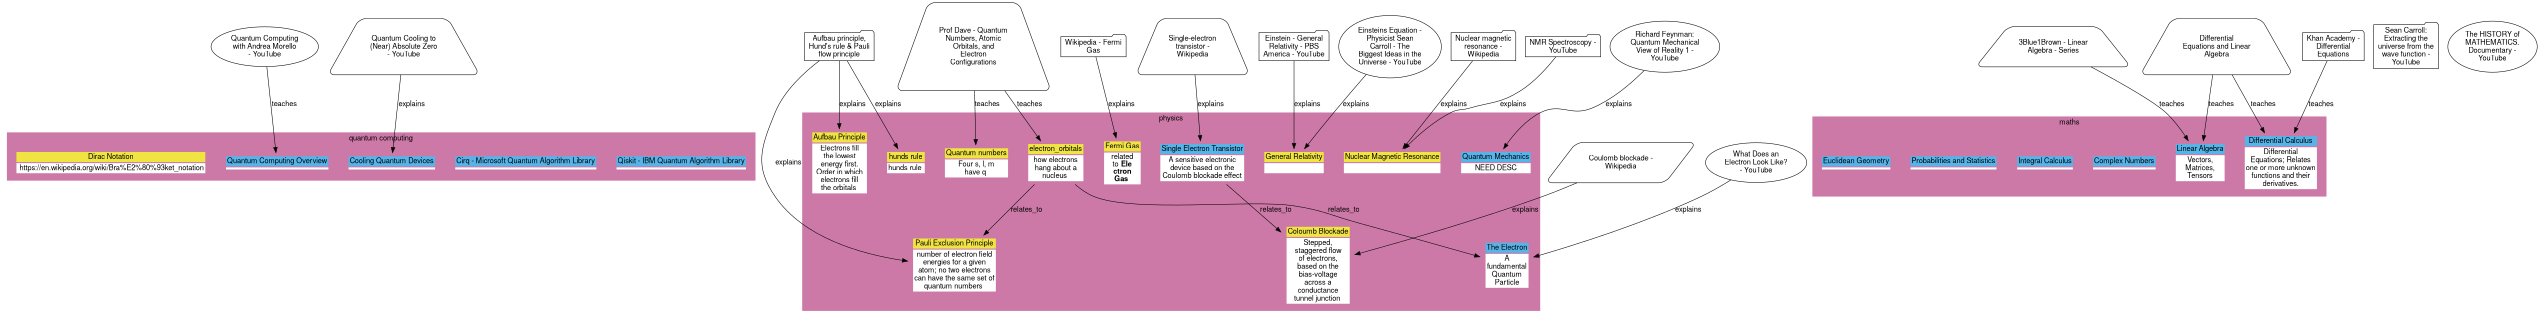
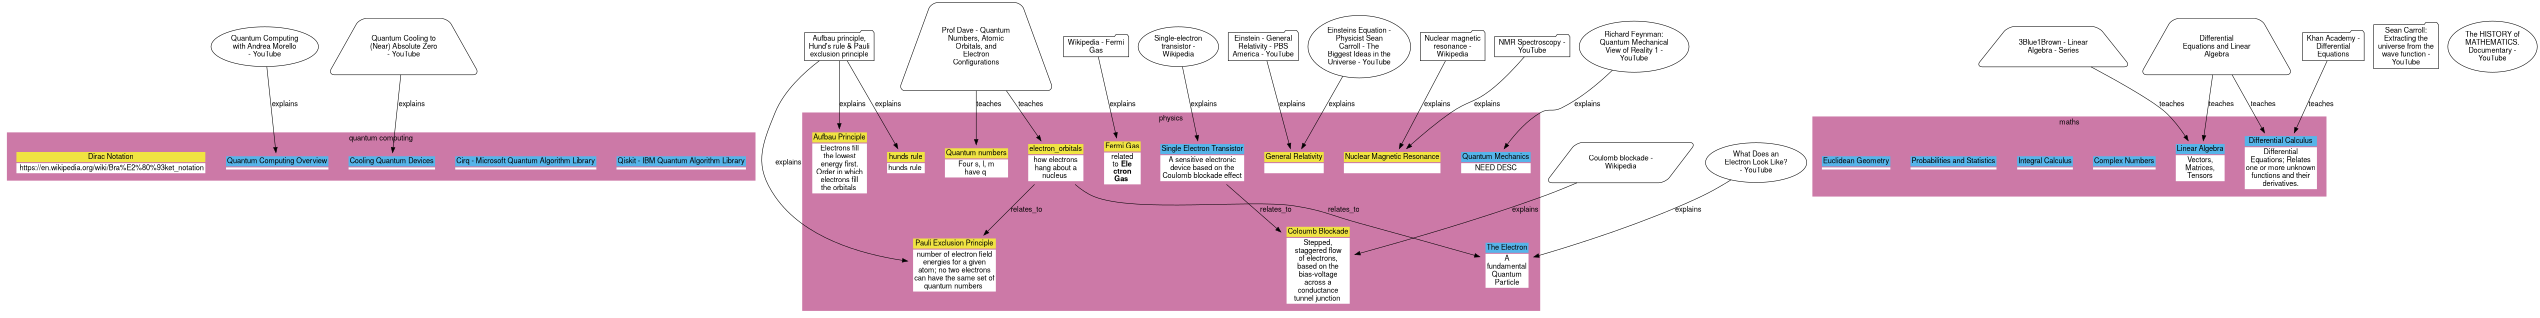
node "Aufbau principle, Hund's rule & Pauli flow principle": label "Aufbau principle, Hund's rule & Pauli flow principle" -> "Aufbau principle, Hund's rule & Pauli exclusion principle"
node "Single-electron transistor - Wikipedia": shape trapezium -> ellipse
edge "Quantum Computing with Andrea Morello - YouTube" -> "Quantum Computing Overview": label "teaches" -> "explains"
